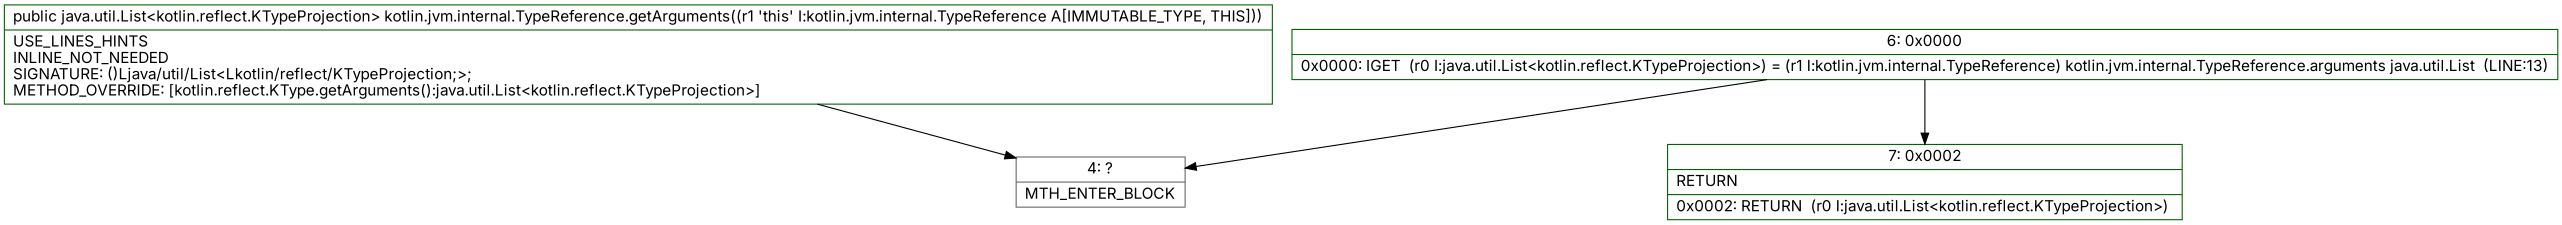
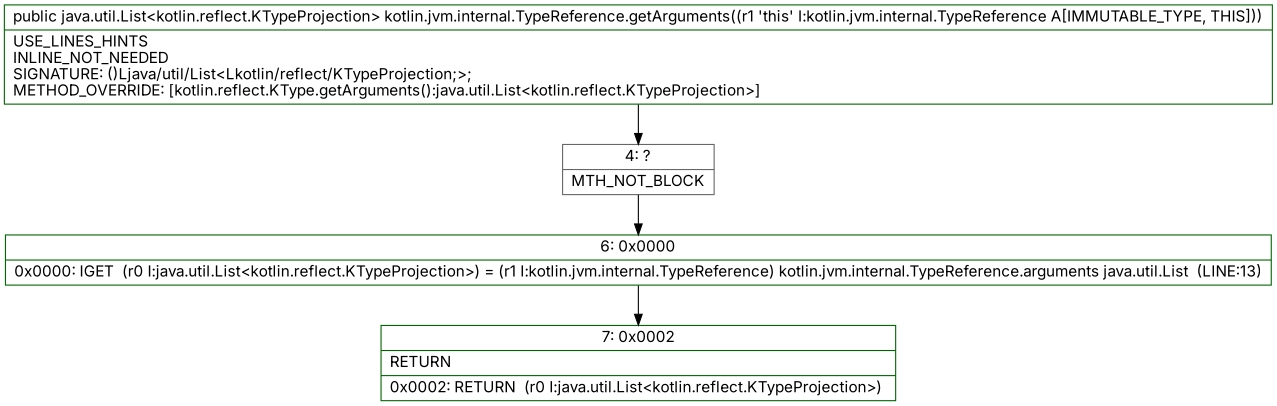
edge "6: 0x0000" -> "4: ?": reversed
node "4: ?": text "MTH_ENTER_BLOCK" -> "MTH_NOT_BLOCK"
